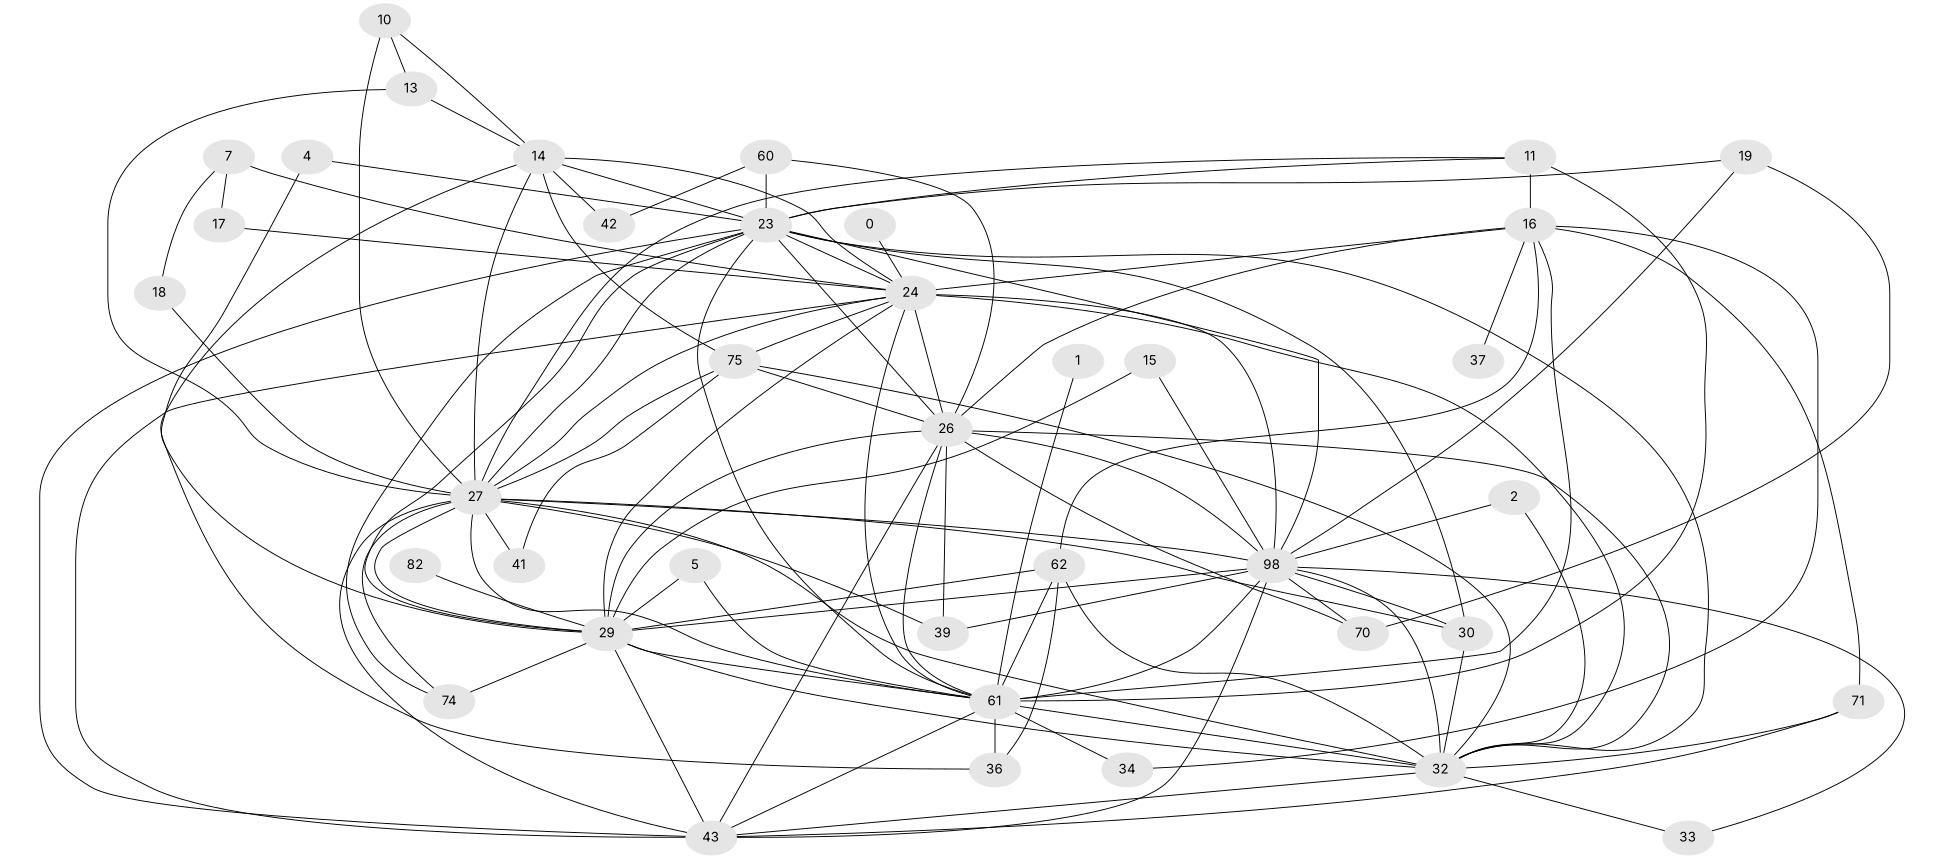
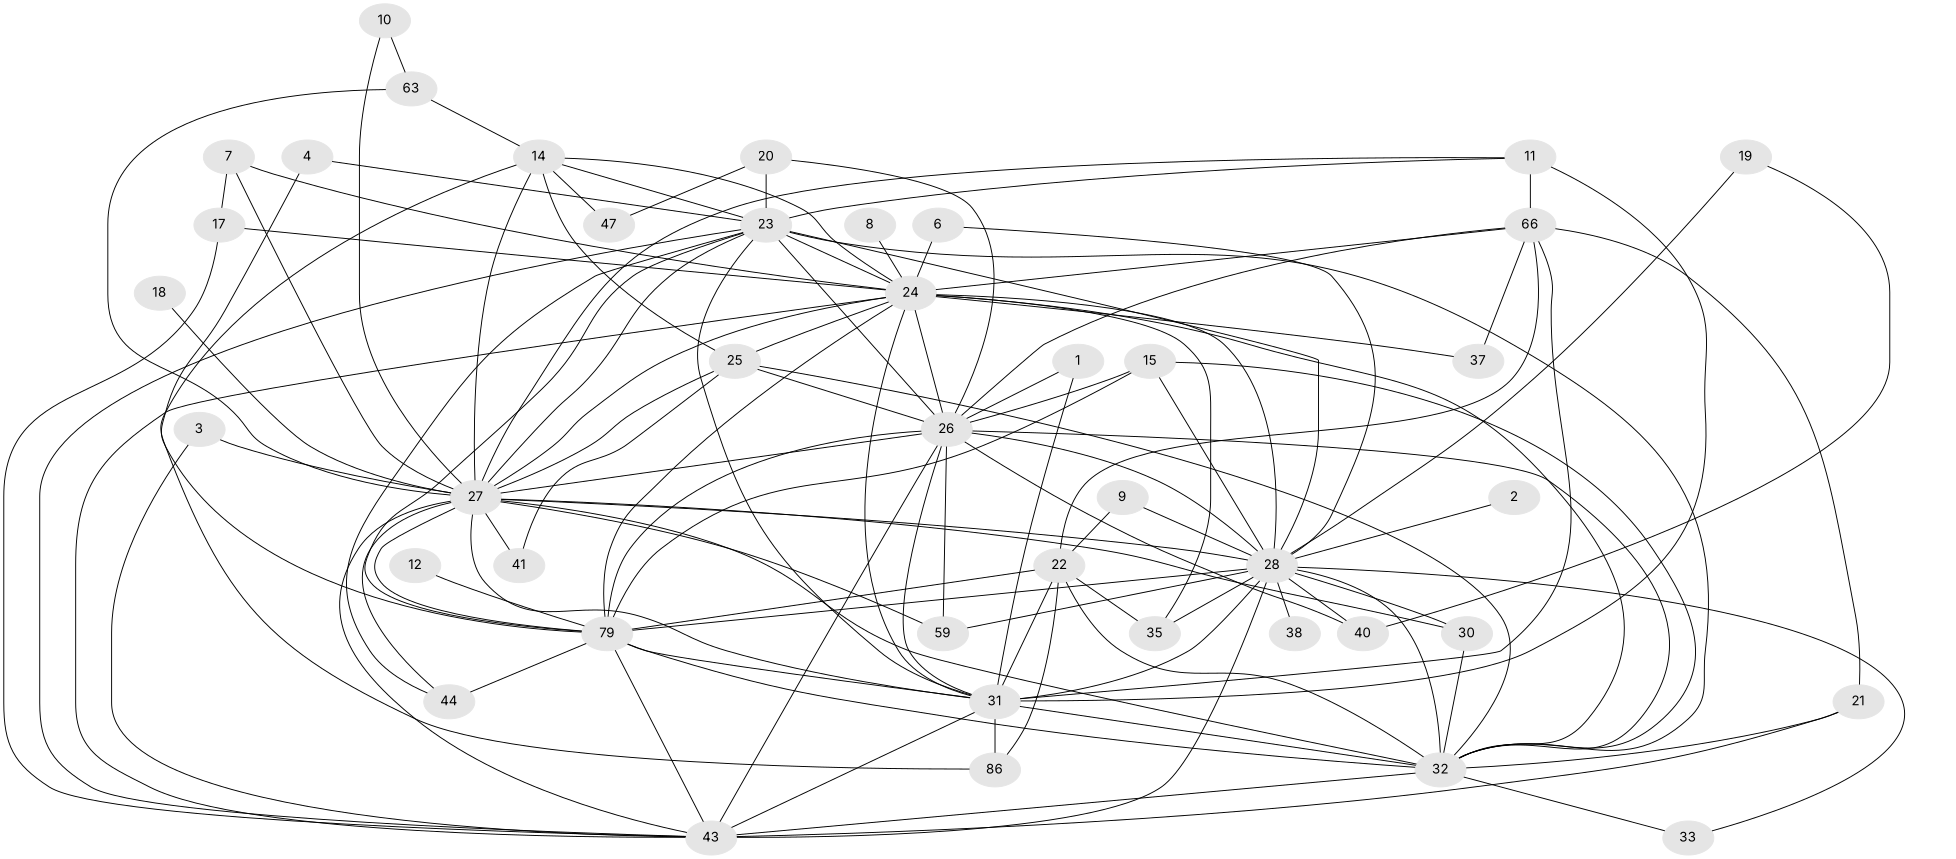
edge "10" -- "14": removed
node "13": label "13" -> "63"
node "60": label "60" -> "20"
edge "19" -- "23": removed
edge "7" -- "18": now "7" -- "27"
node "42": label "42" -> "47"
node "0": label "0" -> "8"
node "6": added
node "16": label "16" -> "66"
edge "23" -- "30": removed
edge "24" -- "37": added
node "75": label "75" -> "25"
edge "1" -- "26": added
edge "15" -- "26": added
node "3": added
edge "26" -- "27": added
node "9": added
node "82": label "82" -> "12"
node "5": removed
node "62": label "62" -> "22"
node "98": label "98" -> "28"
node "29": label "29" -> "79"
node "39": label "39" -> "59"
node "35": added
node "38": added
node "70": label "70" -> "40"
edge "2" -- "32": now "15" -- "32"
node "74": label "74" -> "44"
node "61": label "61" -> "31"
node "71": label "71" -> "21"
node "36": label "36" -> "86"
node "34": removed
edge "17" -- "43": added
